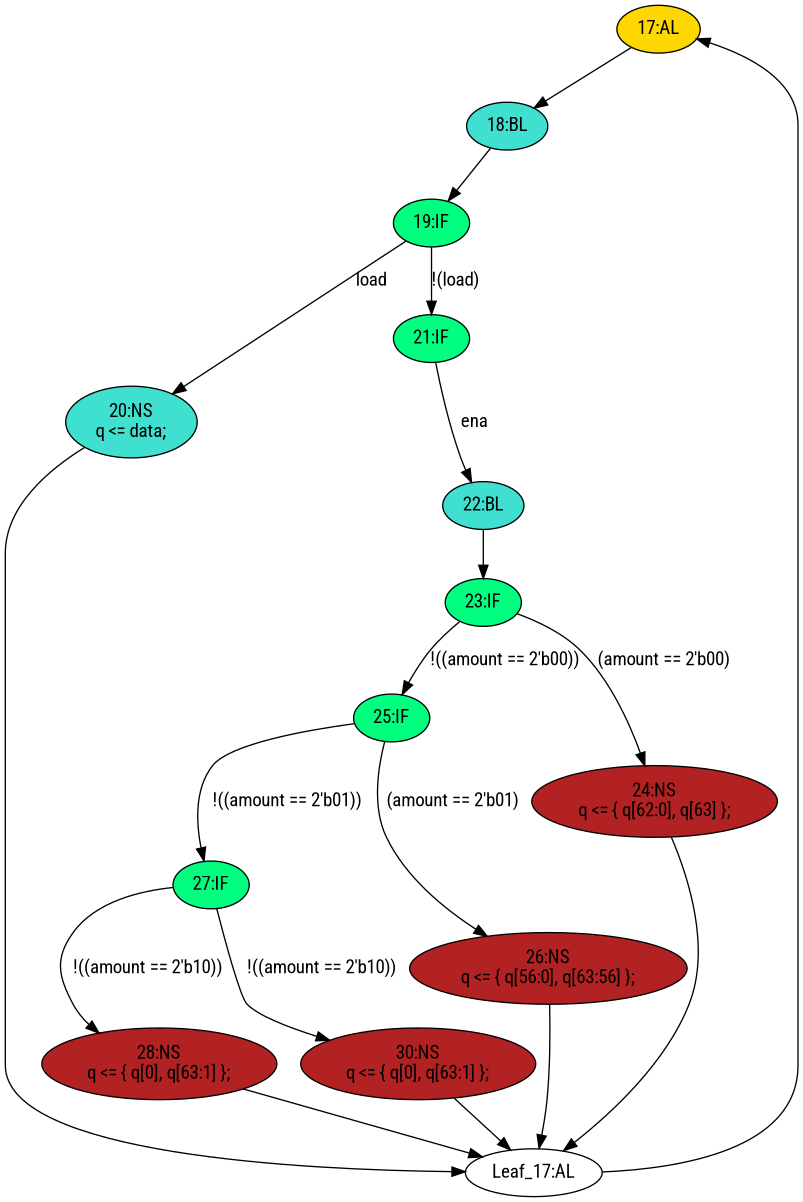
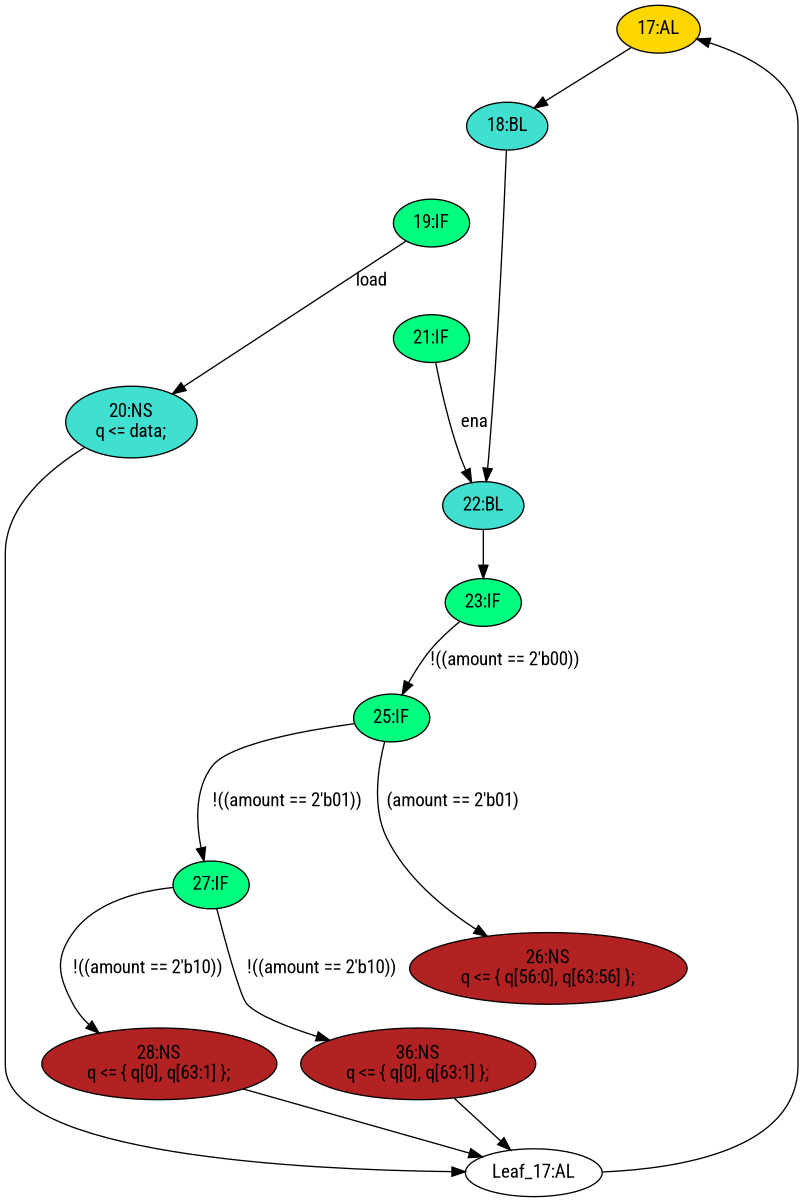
edge "18:BL" -> "19:IF": now "18:BL" -> "22:BL"
edge "19:IF" -> "21:IF": removed, label "!(load)"
node "24:NS q <= { q[62:0], q[63] };": removed
node "30:NS q <= { q[0], q[63:1] };": label "30:NS q <= { q[0], q[63:1] };" -> "36:NS q <= { q[0], q[63:1] };"
edge "26:NS q <= { q[56:0], q[63:56] };" -> "Leaf_17:AL": removed
